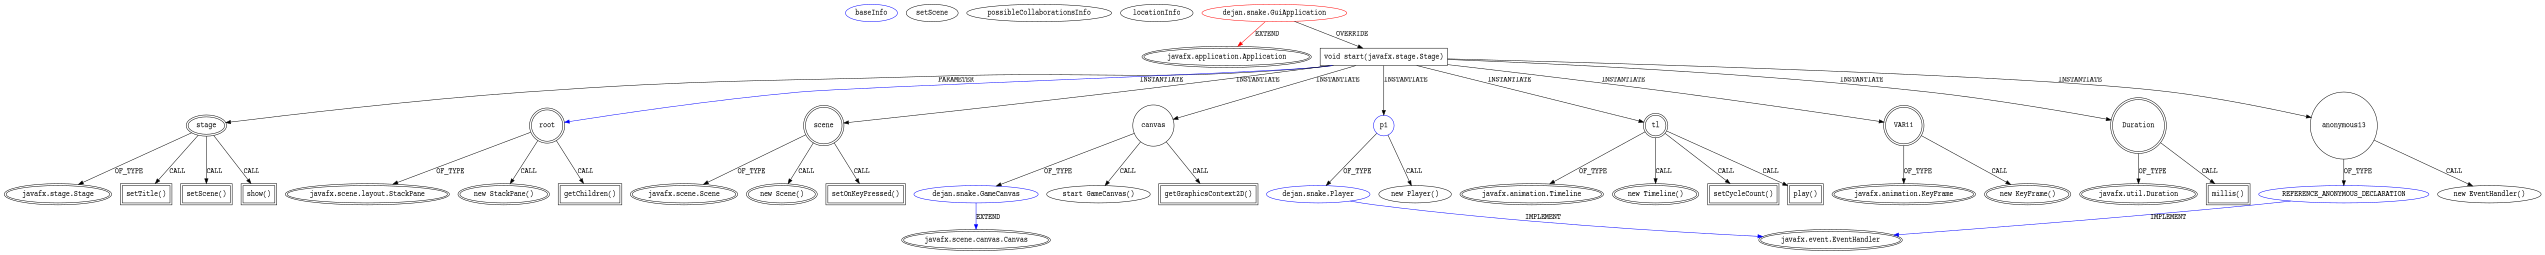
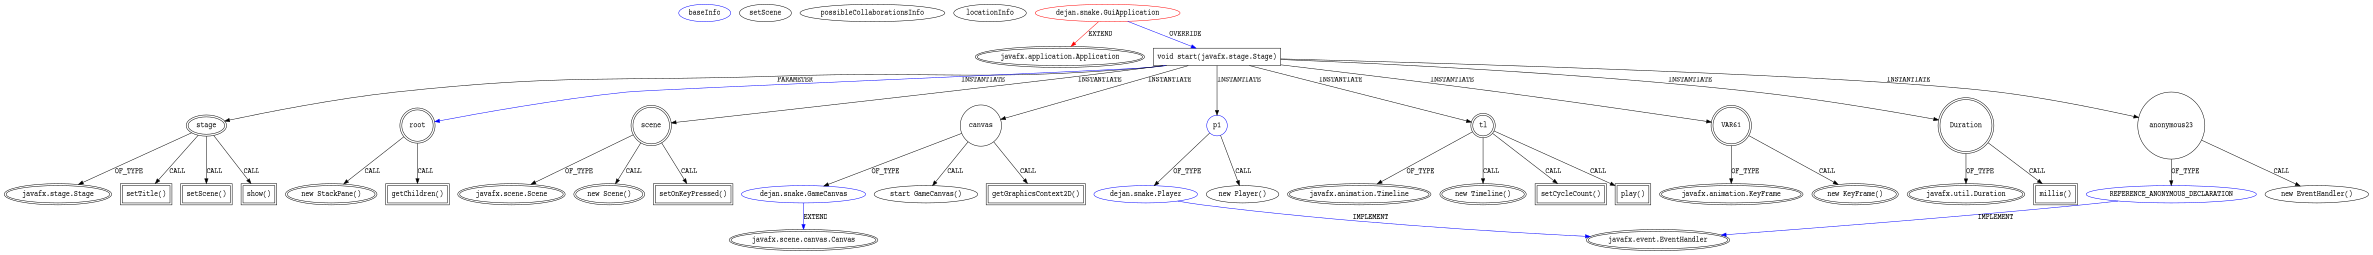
edge "dejan.snake.GuiApplication" -> "void start(javafx.stage.Stage)": color black -> blue
node "VAR11": label "VAR11" -> "VAR61"
node "anonymous13": label "anonymous13" -> "anonymous23"
node "javafx.scene.layout.StackPane": removed
